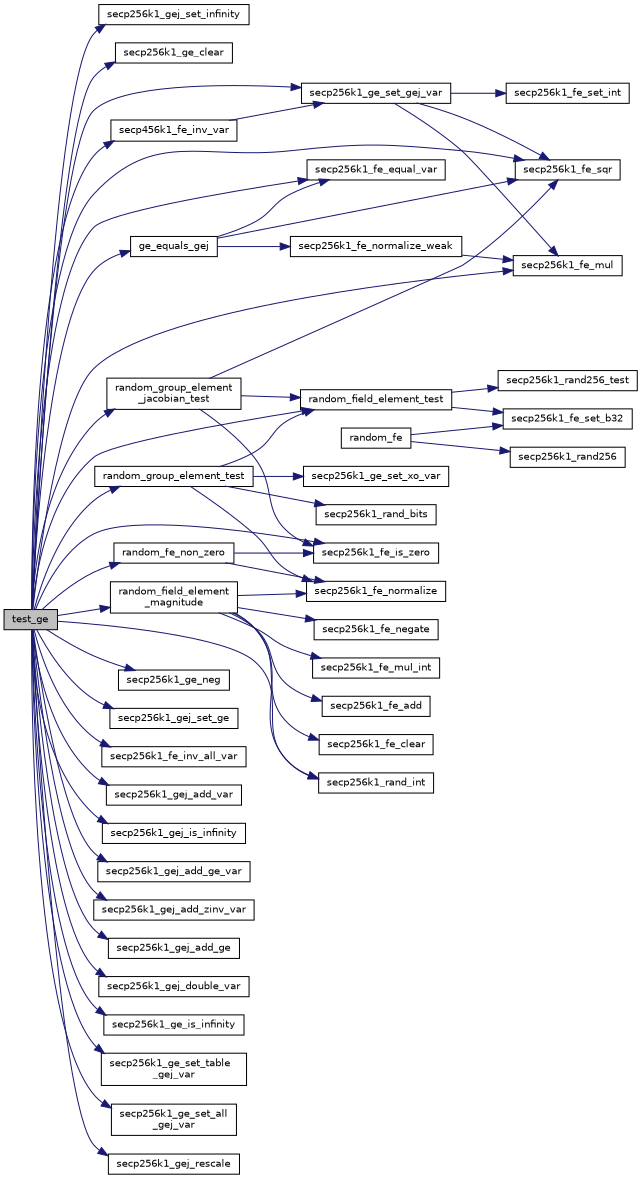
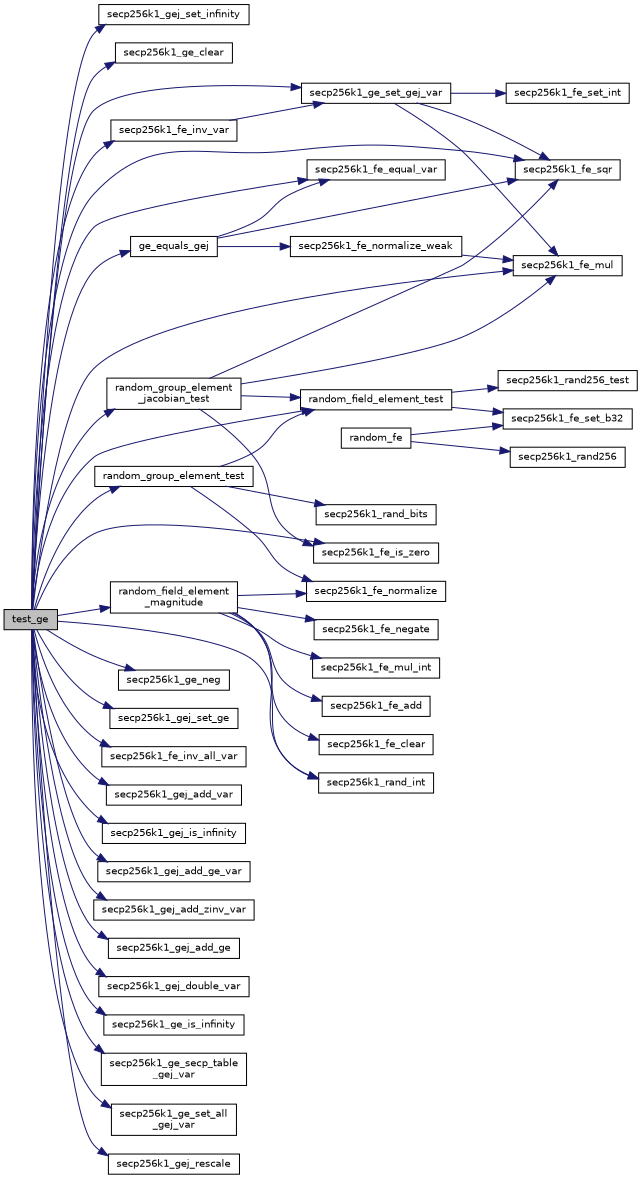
node "secp456k1_fe_inv_var": label "secp456k1_fe_inv_var" -> "secp256k1_fe_inv_var"
edge "random_group_element _jacobian_test" -> "secp256k1_fe_mul": added
node "secp256k1_ge_set_xo_var": removed
node "random_fe_non_zero": removed
node "secp256k1_ge_set_table _gej_var": label "secp256k1_ge_set_table _gej_var" -> "secp256k1_ge_secp_table _gej_var"
